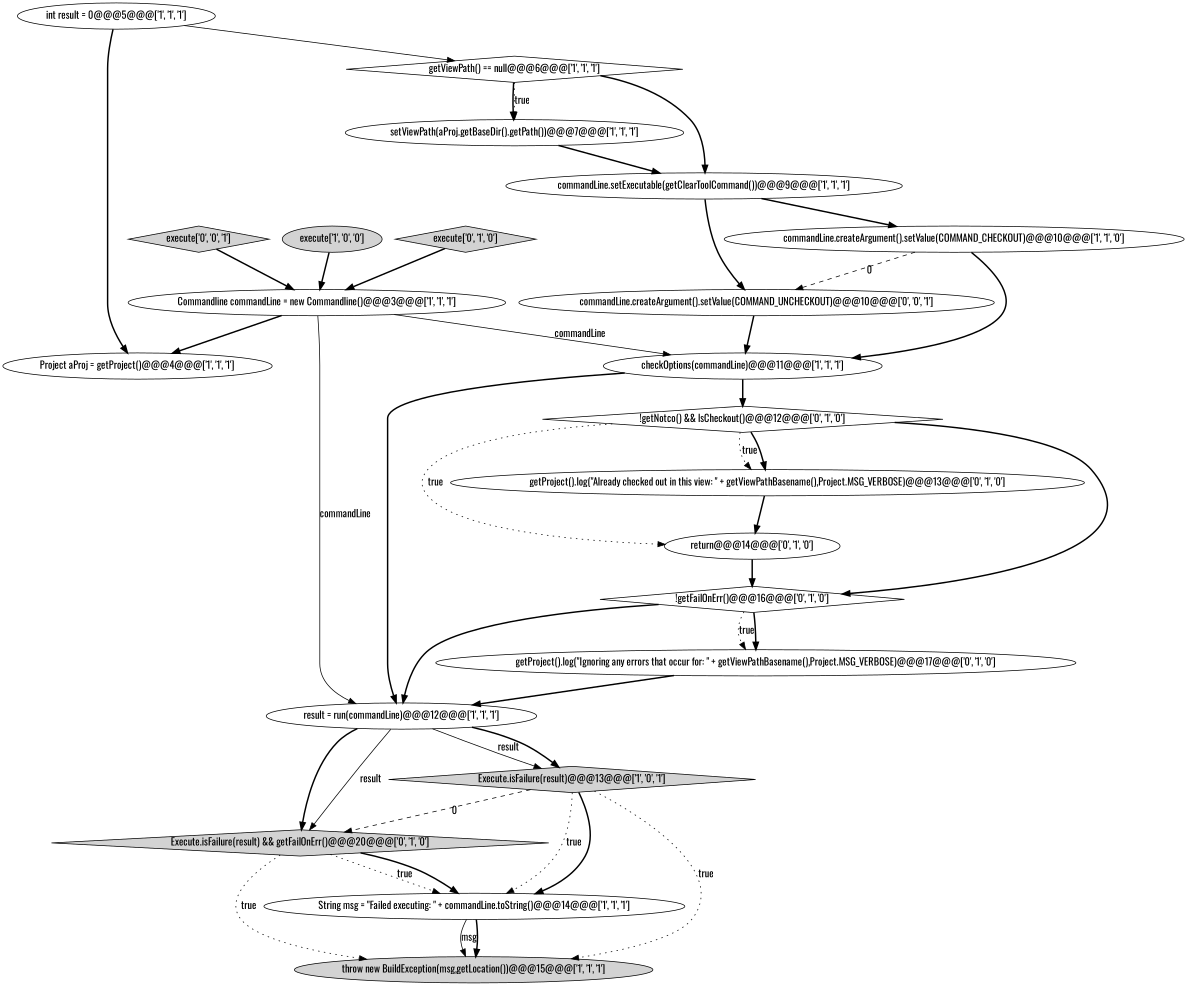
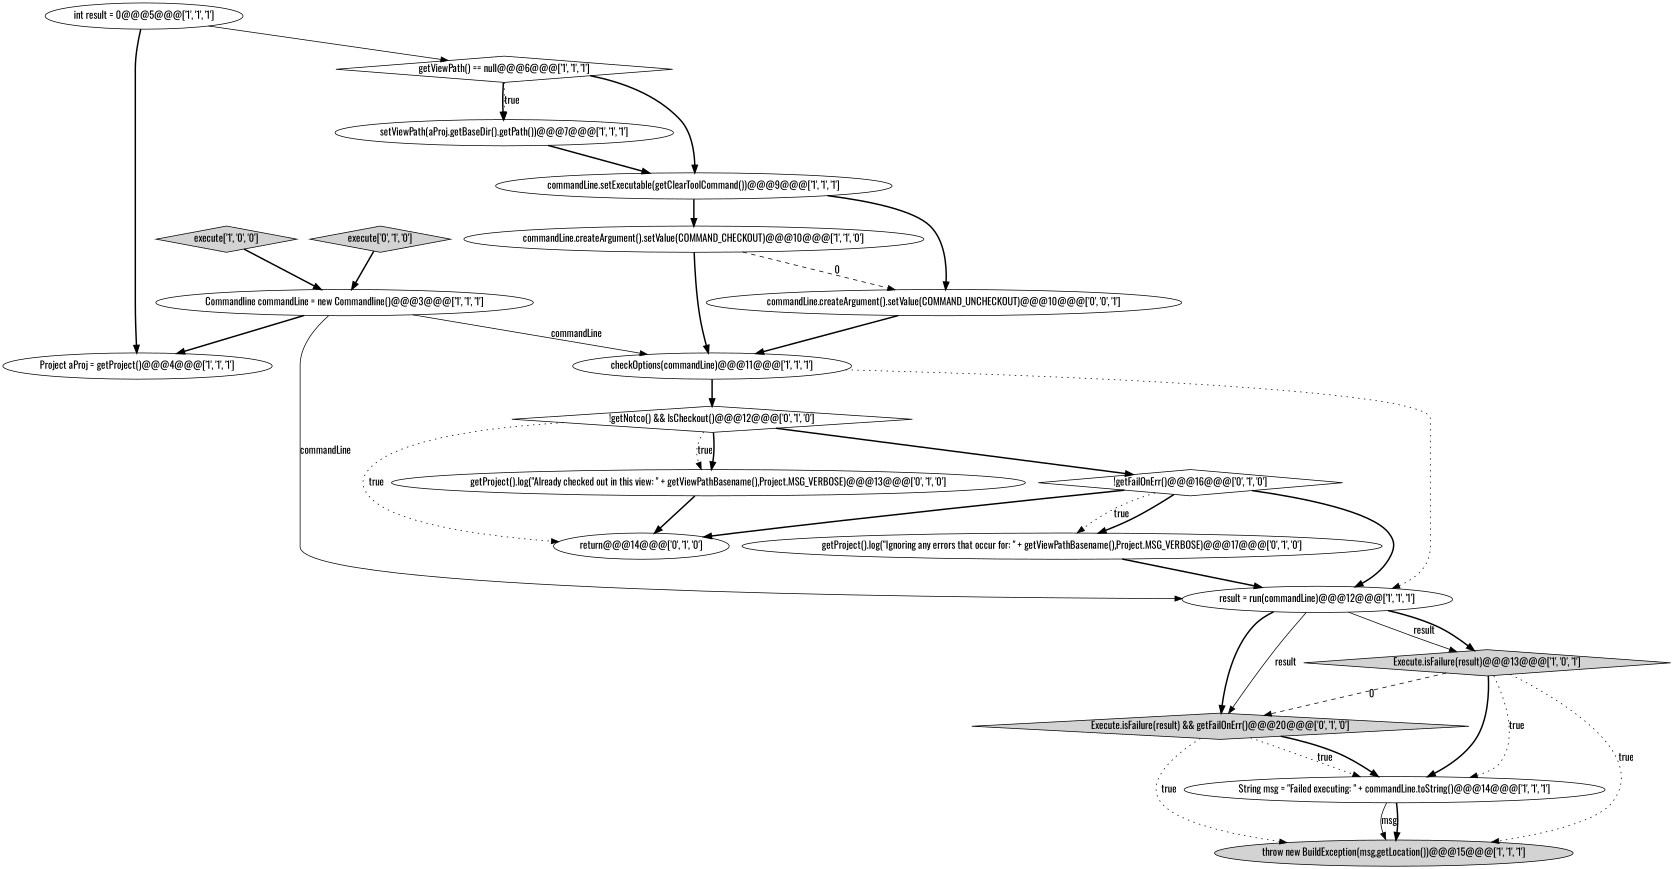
node "execute['0', '0', '1']": removed
node "execute['1', '0', '0']": shape ellipse -> diamond
edge "checkOptions(commandLine)@@@11@@@['1', '1', '1']" -> "result = run(commandLine)@@@12@@@['1', '1', '1']": style bold -> dotted
edge "return@@@14@@@['0', '1', '0']" -> "!getFailOnErr()@@@16@@@['0', '1', '0']": reversed
